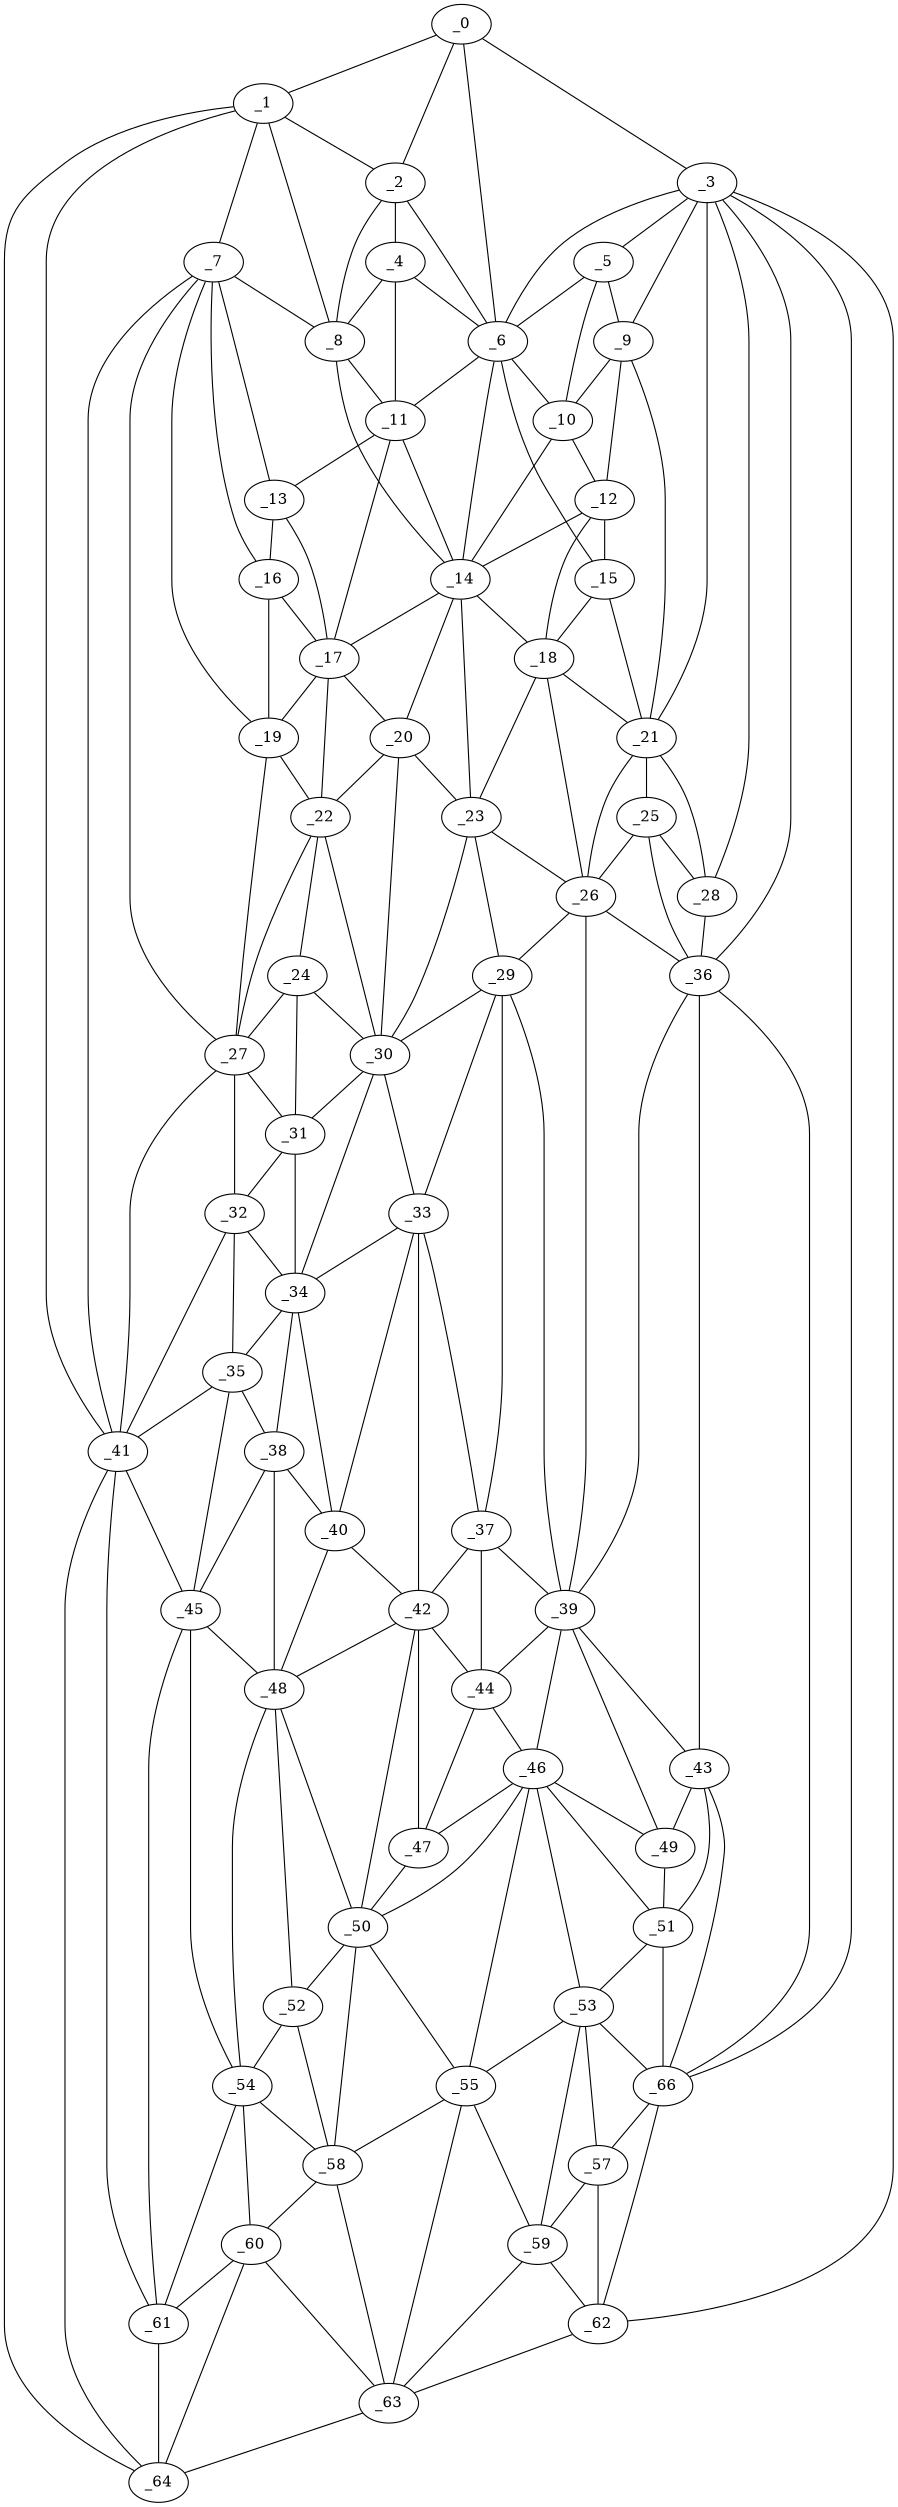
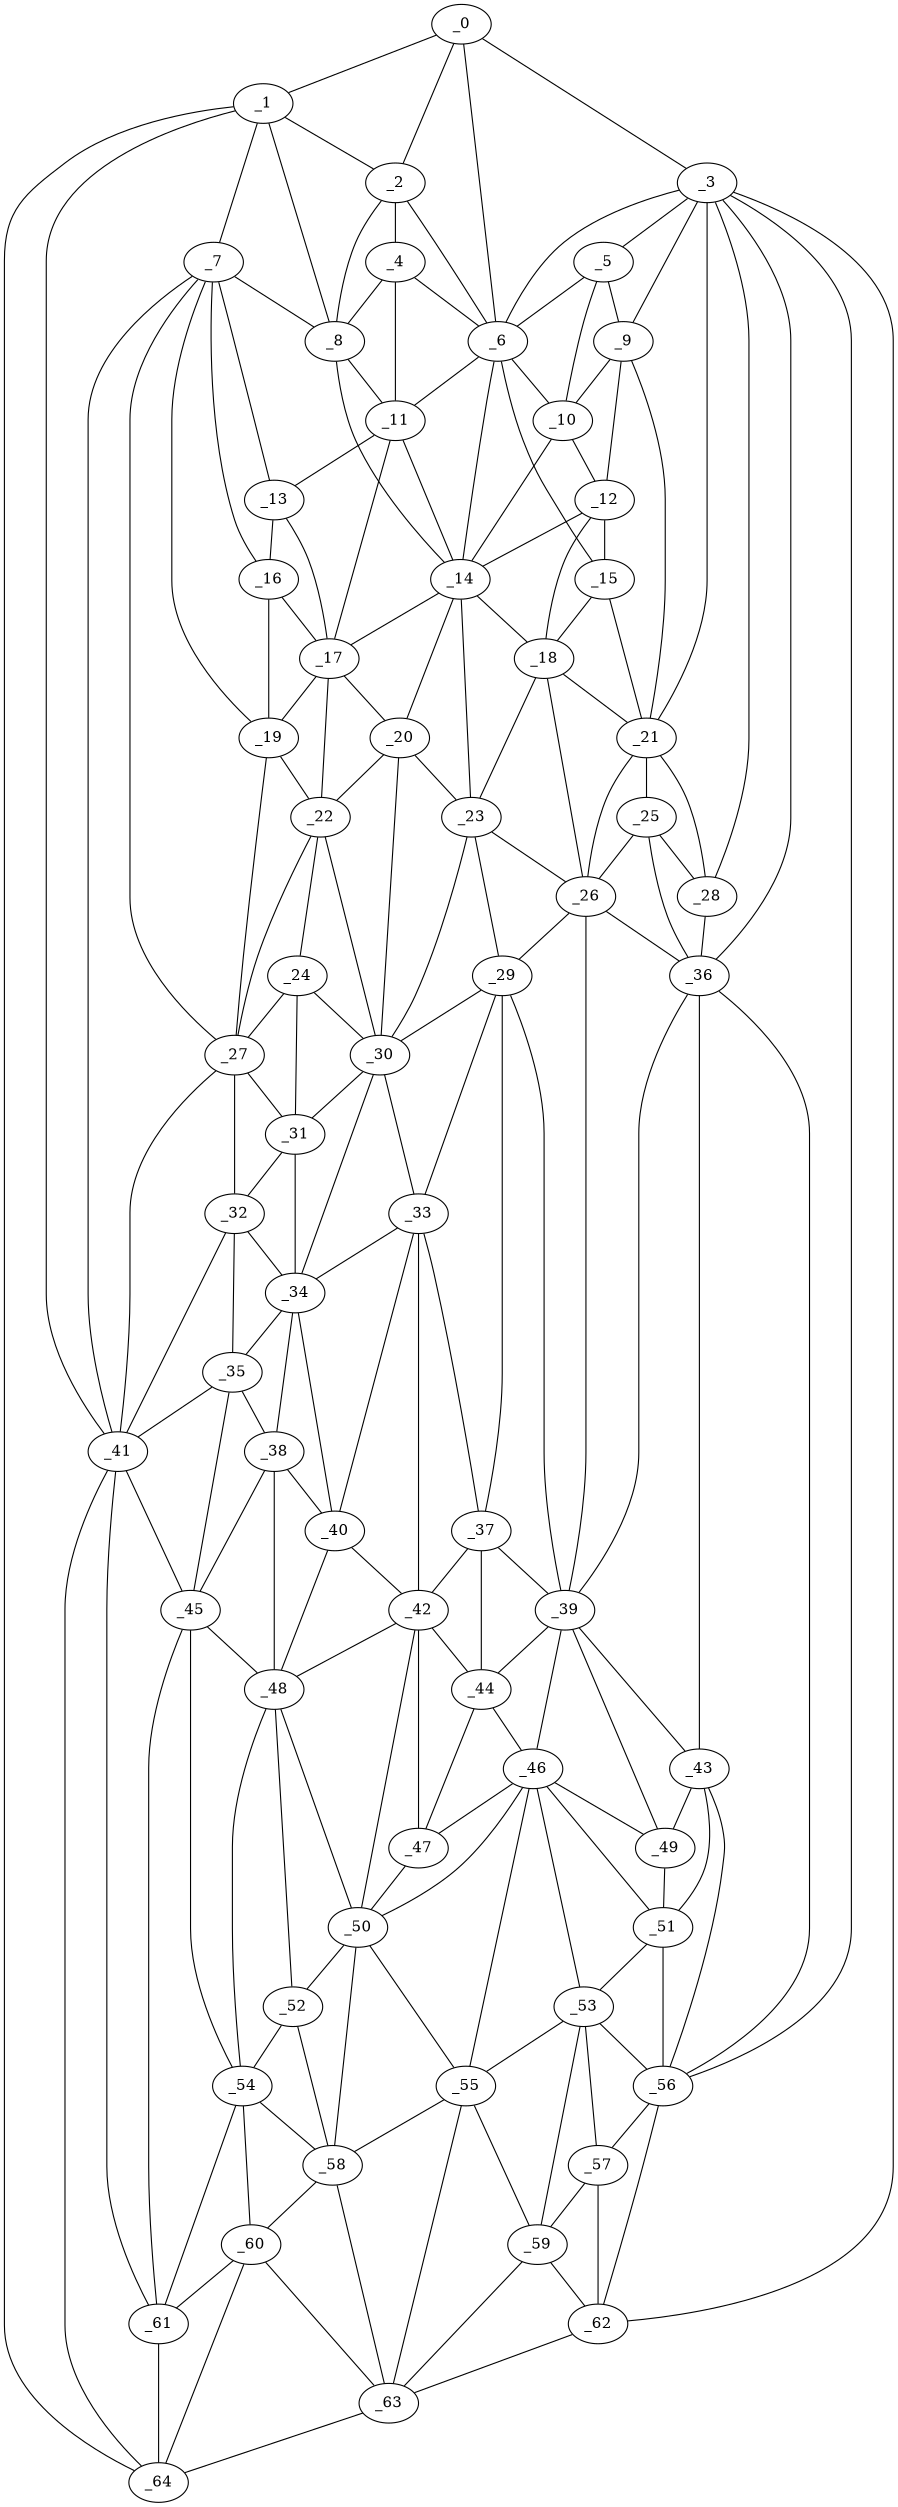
node "_66": label "_66" -> "_56"
